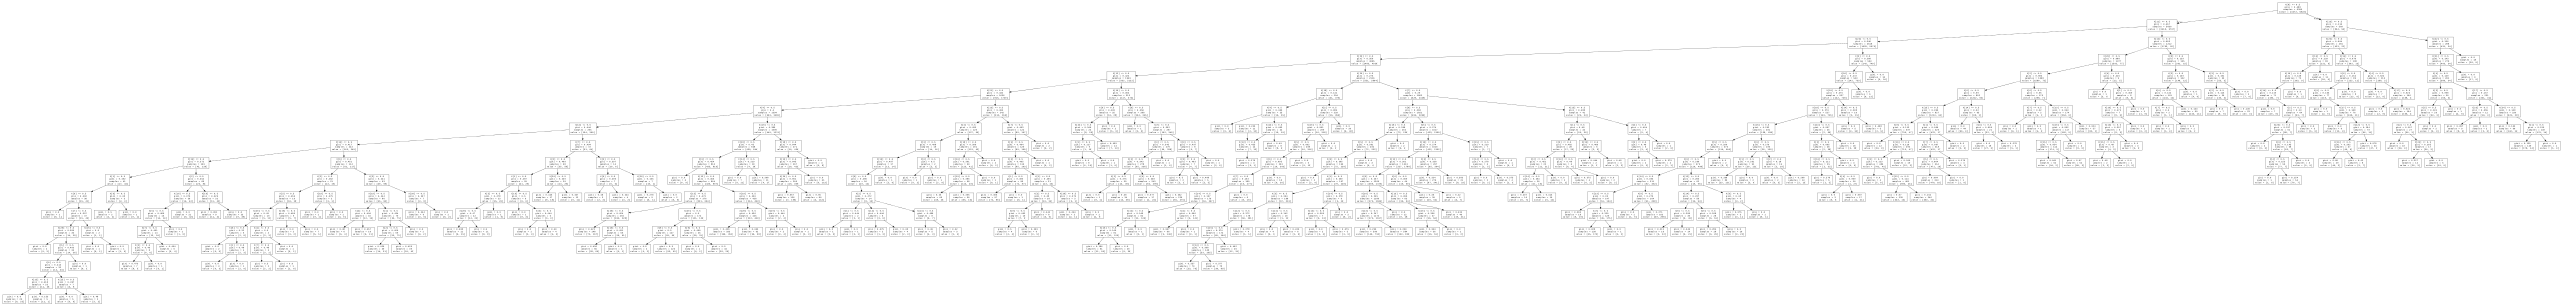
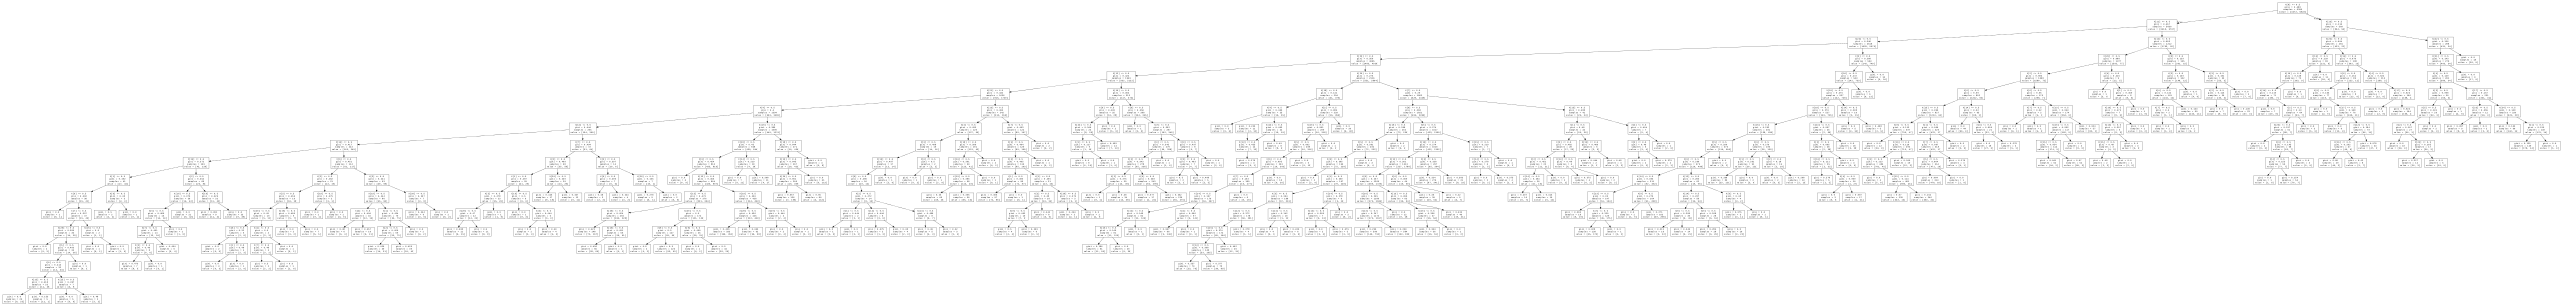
edge "X[7] <= 0.5 gini = 0.32 samples = 2 value = [4, 1]" -> "X[6] <= 0.5 gini = 0.05 samples = 176 value = [268, 7]": reversed
